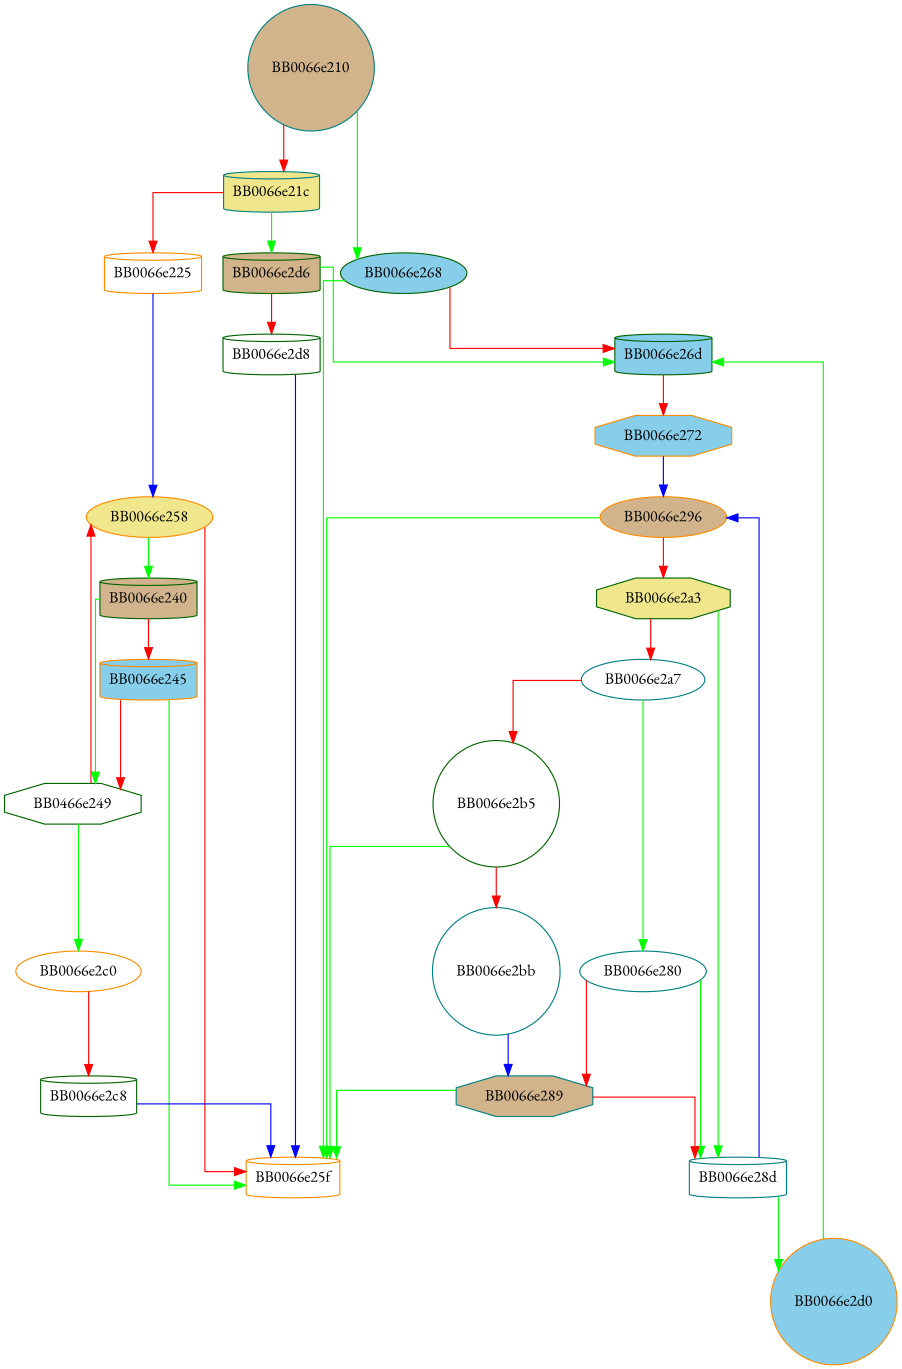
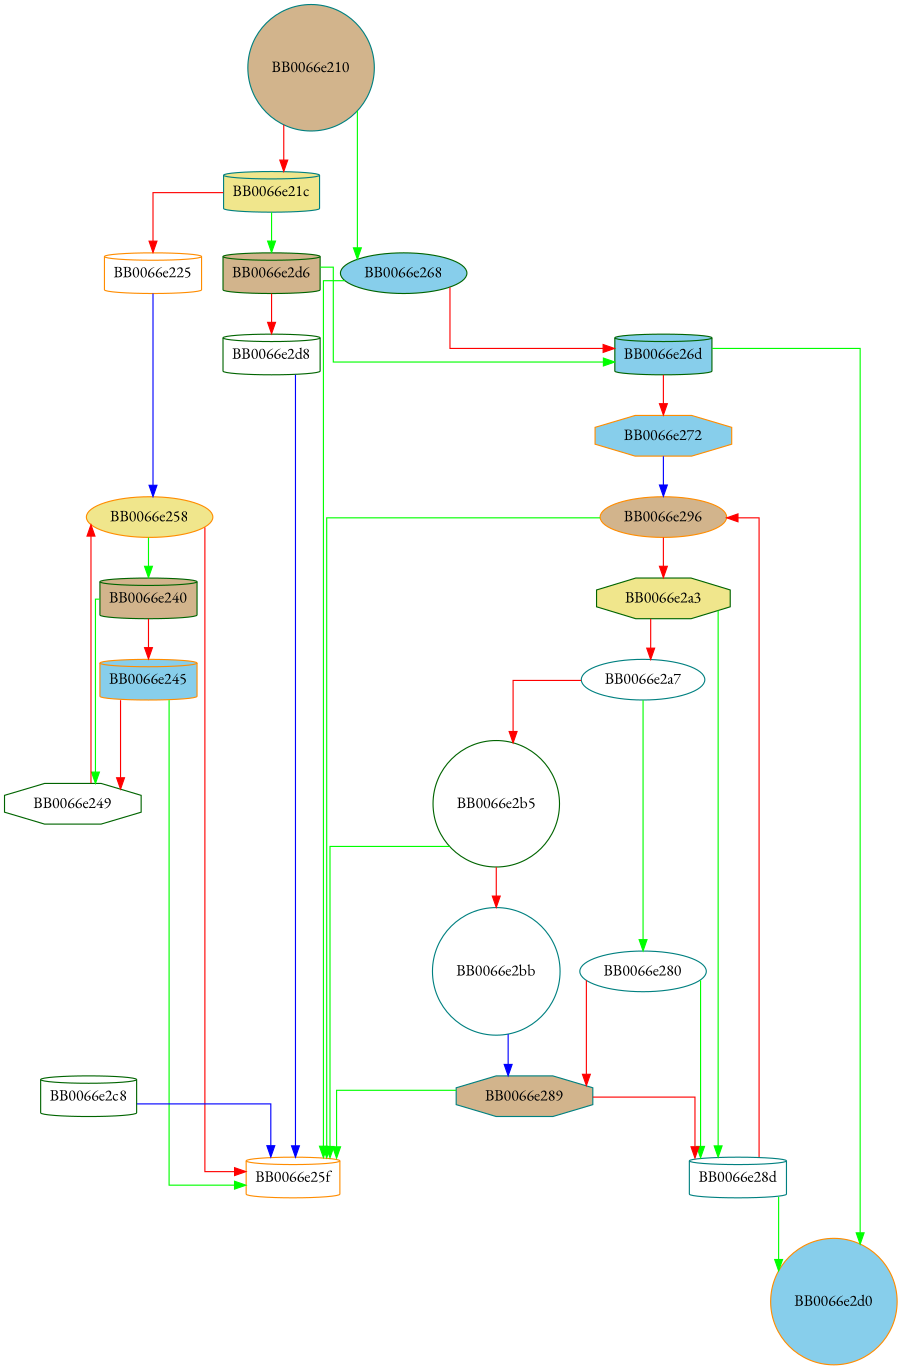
edge "BB0066e2d0" -> "BB0066e26d": reversed
node "BB0466e249": label "BB0466e249" -> "BB0066e249"
edge "BB0066e28d" -> "BB0066e296": color blue -> red
node "BB0066e2c0": removed
